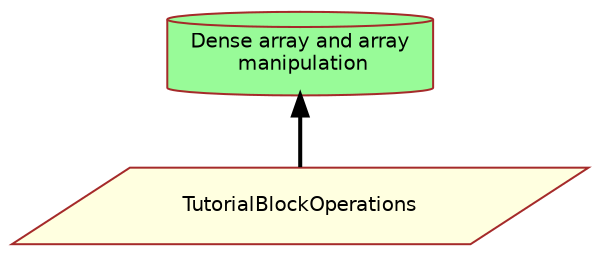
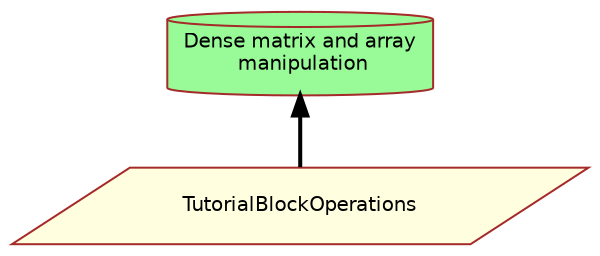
node "Dense array and array manipulation": label "Dense array and array manipulation" -> "Dense matrix and array manipulation"
